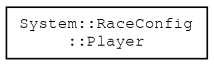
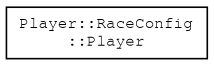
node "System::RaceConfig ::Player": label "System::RaceConfig ::Player" -> "Player::RaceConfig ::Player"
